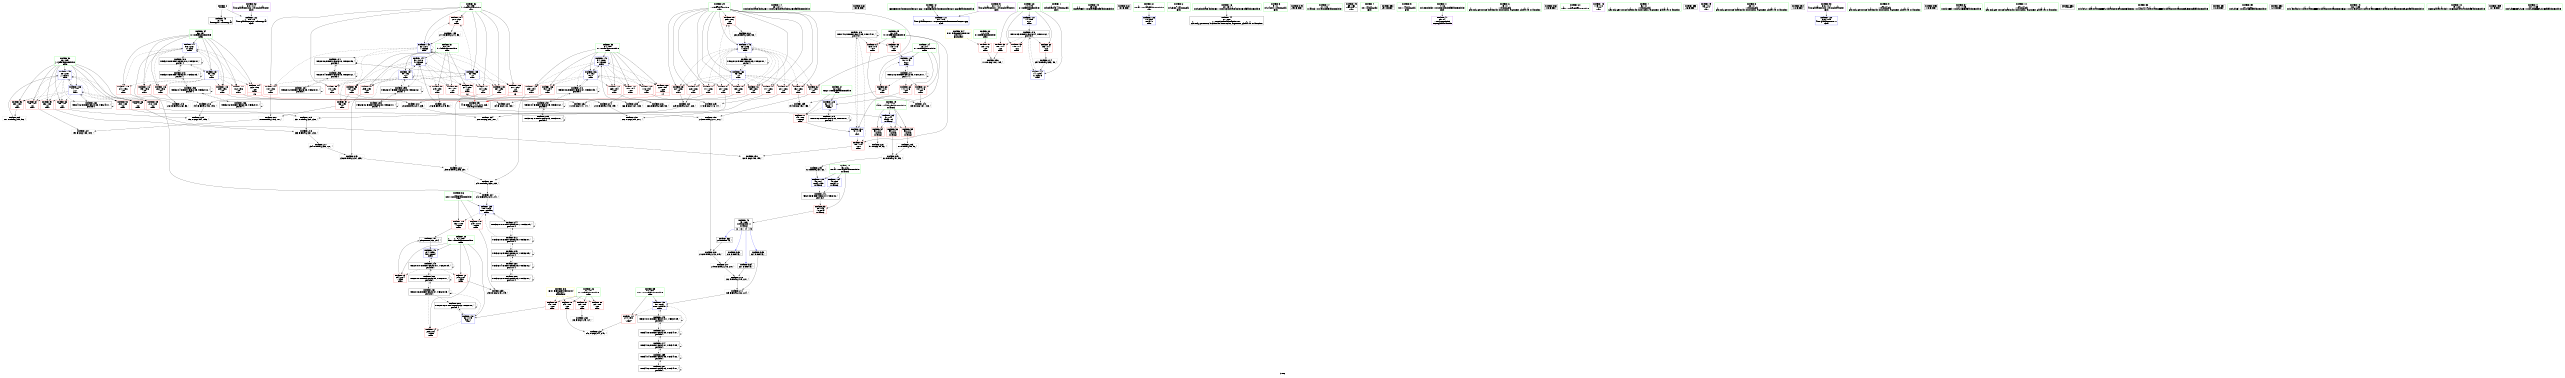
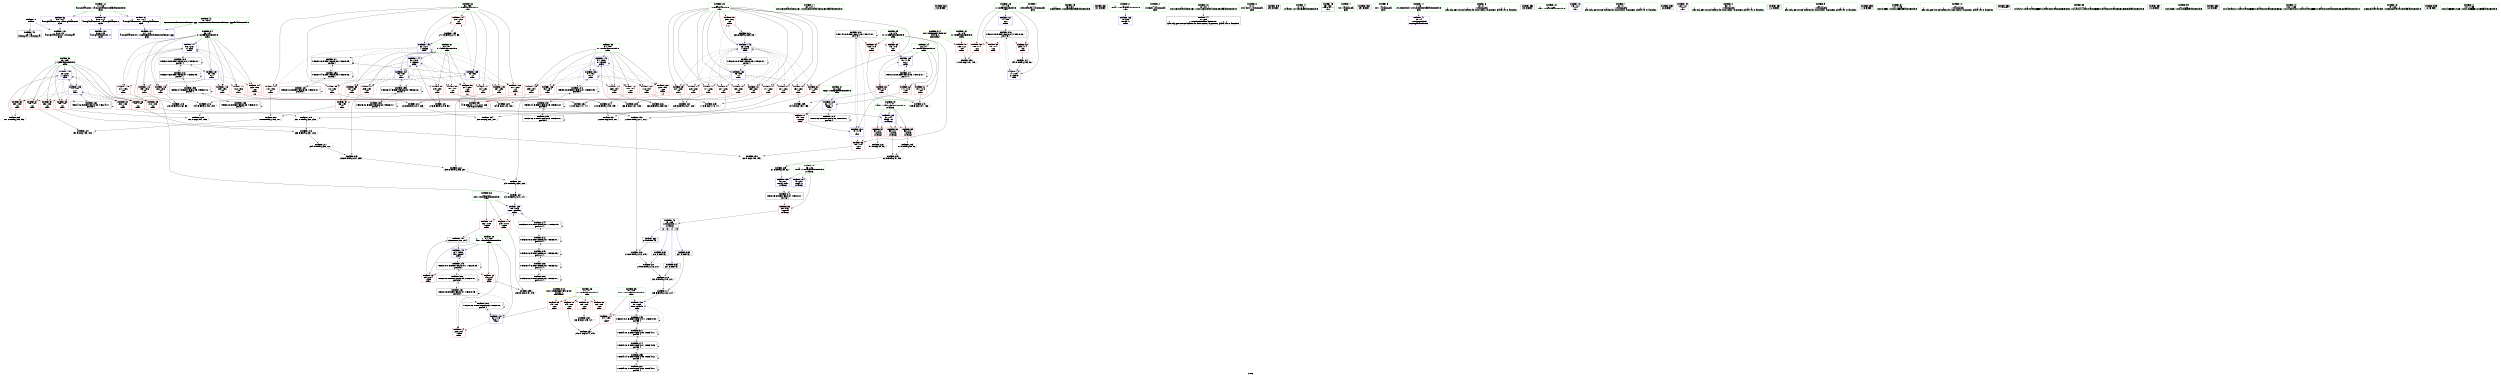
node "NodeID: 12": added
